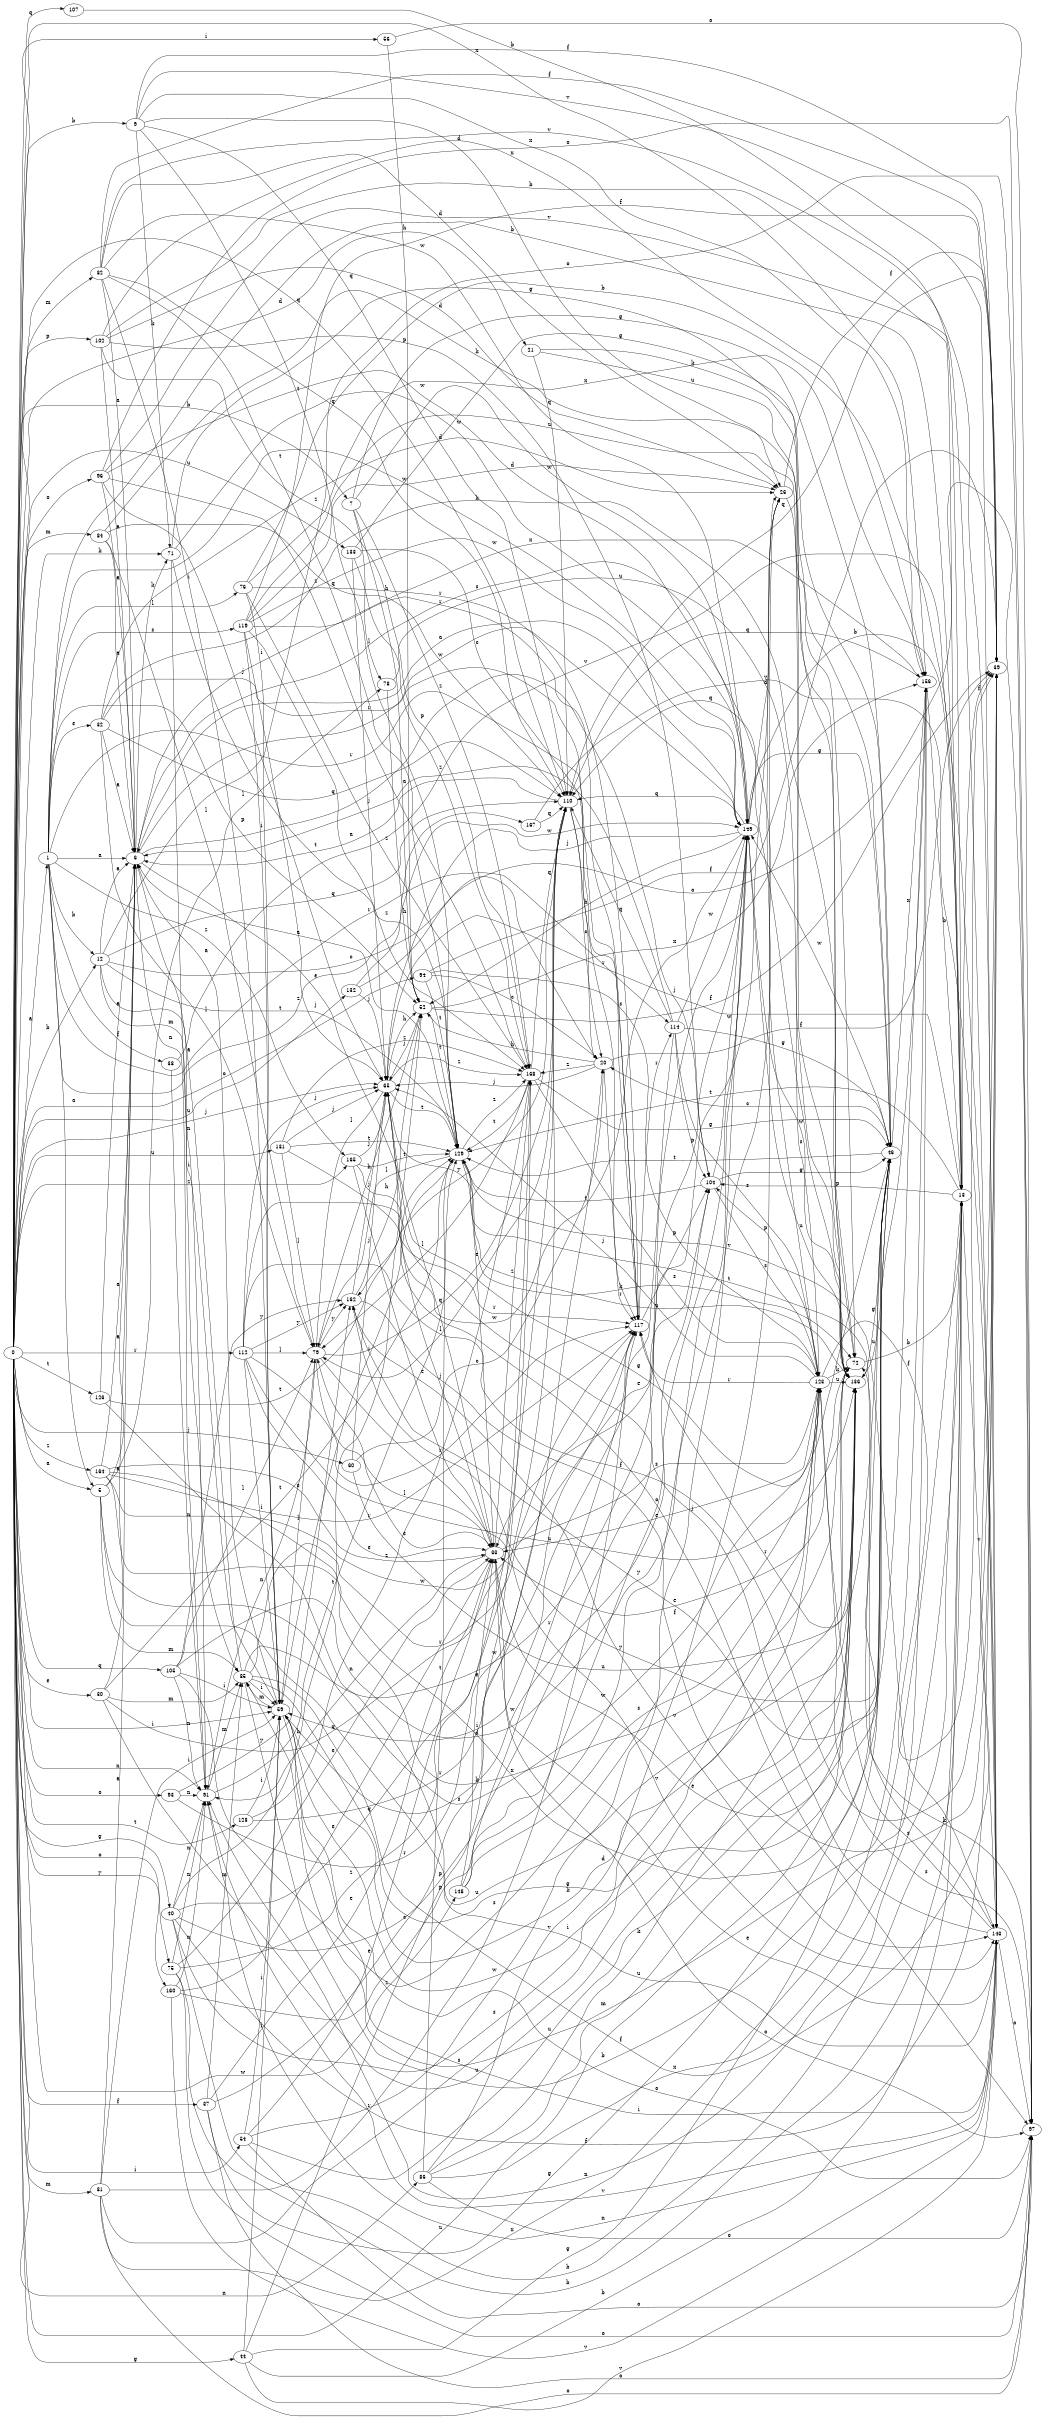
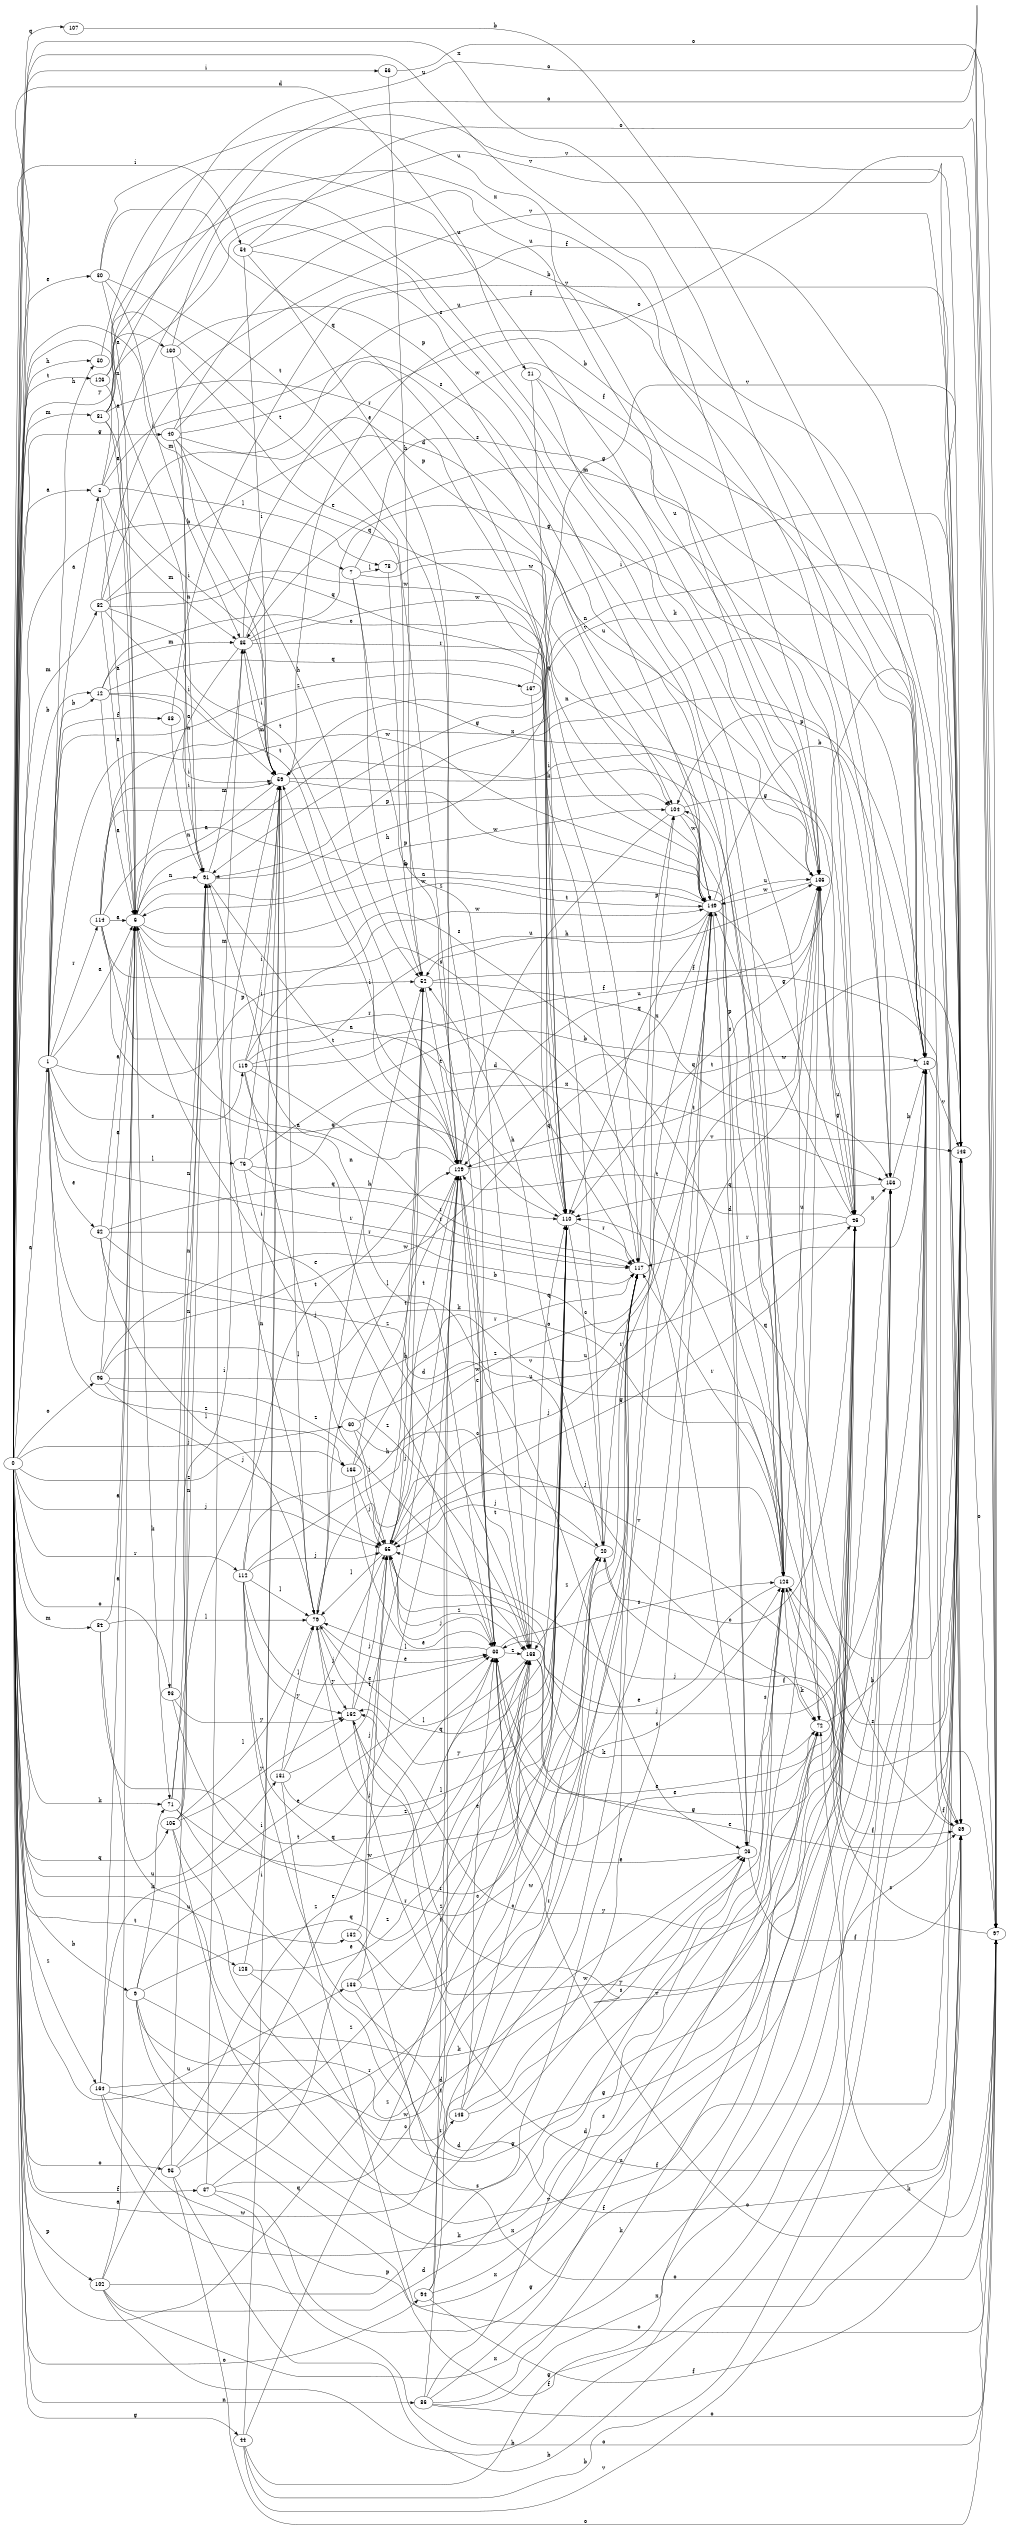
node "50": added
edge "12" -> "97": now "5" -> "97"
edge "71" -> "149": now "71" -> "110"
edge "117" -> "114": reversed
node "75": label "75" -> "95"
